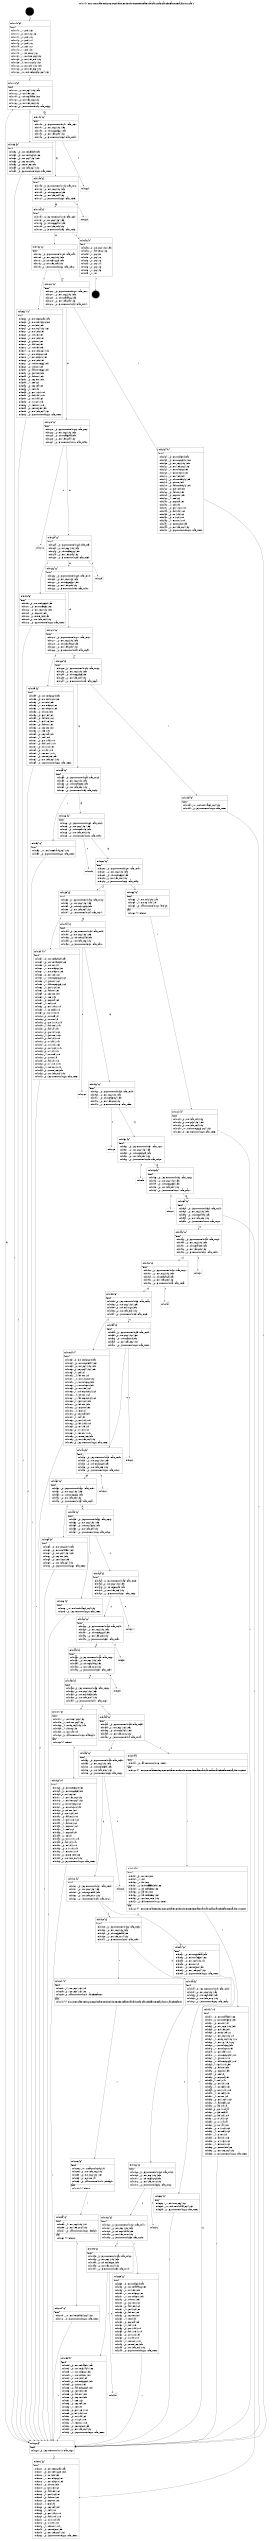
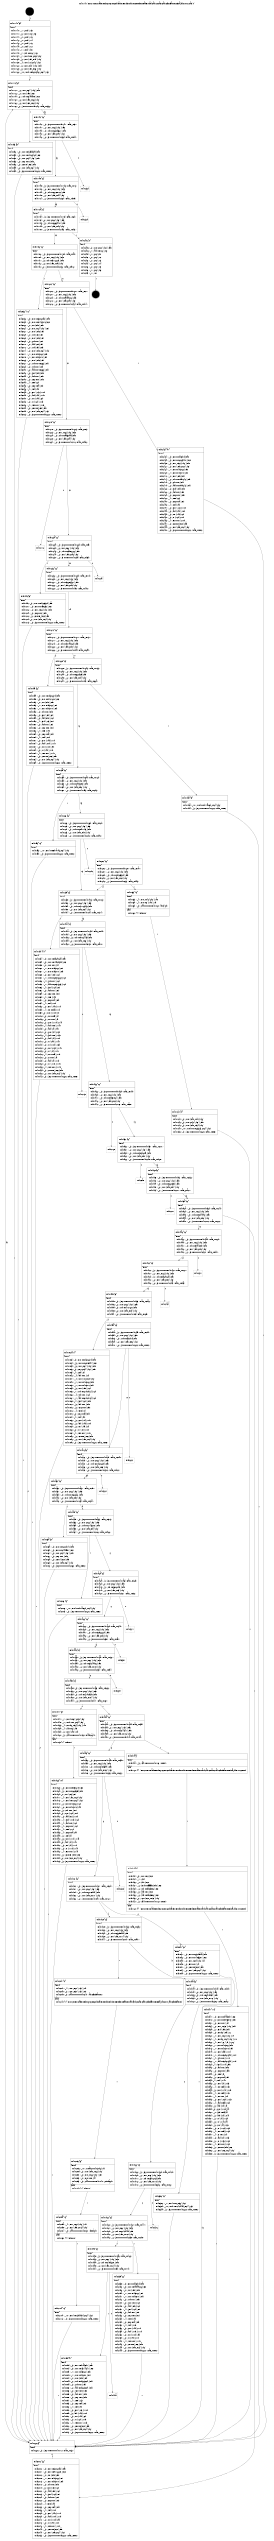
edge "0x4018c6 [28]" -> "0x4018e2 [28]": now "0x4018c6 [28]" -> "0x4018fe [28]"
edge "0x4019de [28]" -> "0x4019fa [28]": removed, label "10"
edge "0x40262c [5]" -> "0x402002 [86]": reversed
